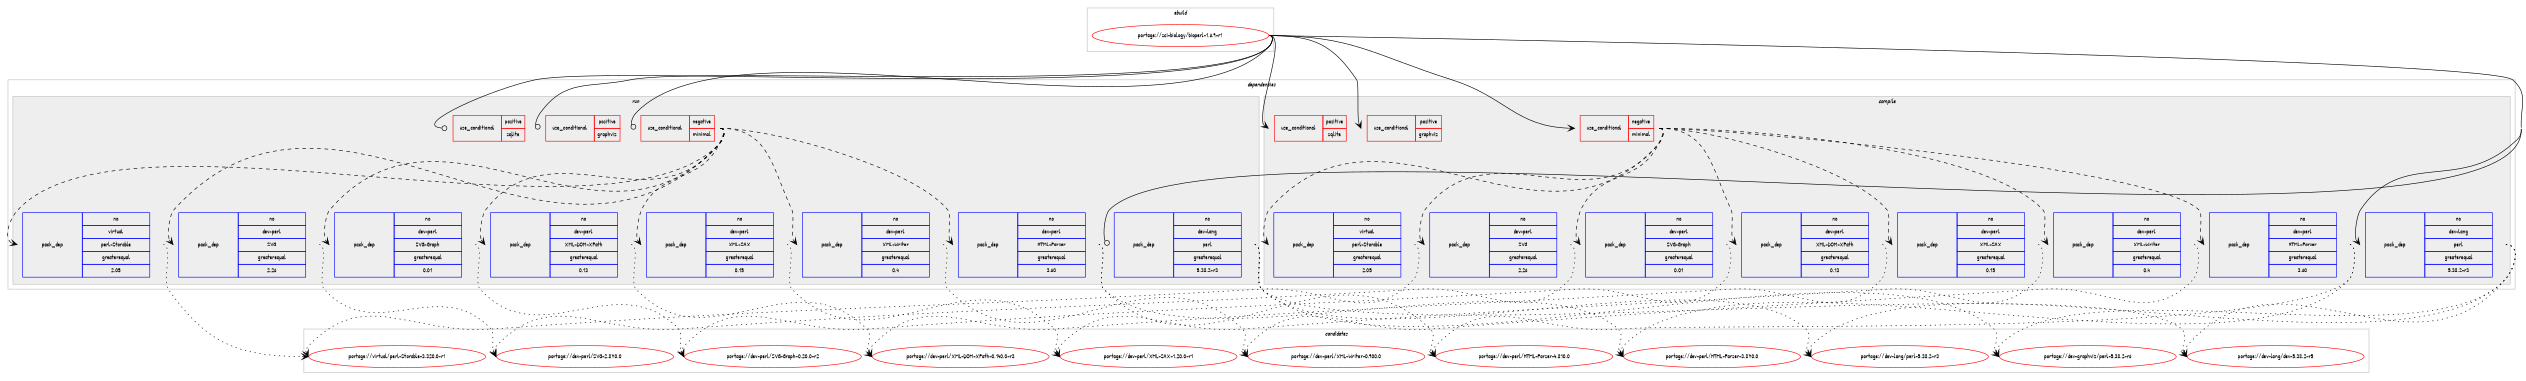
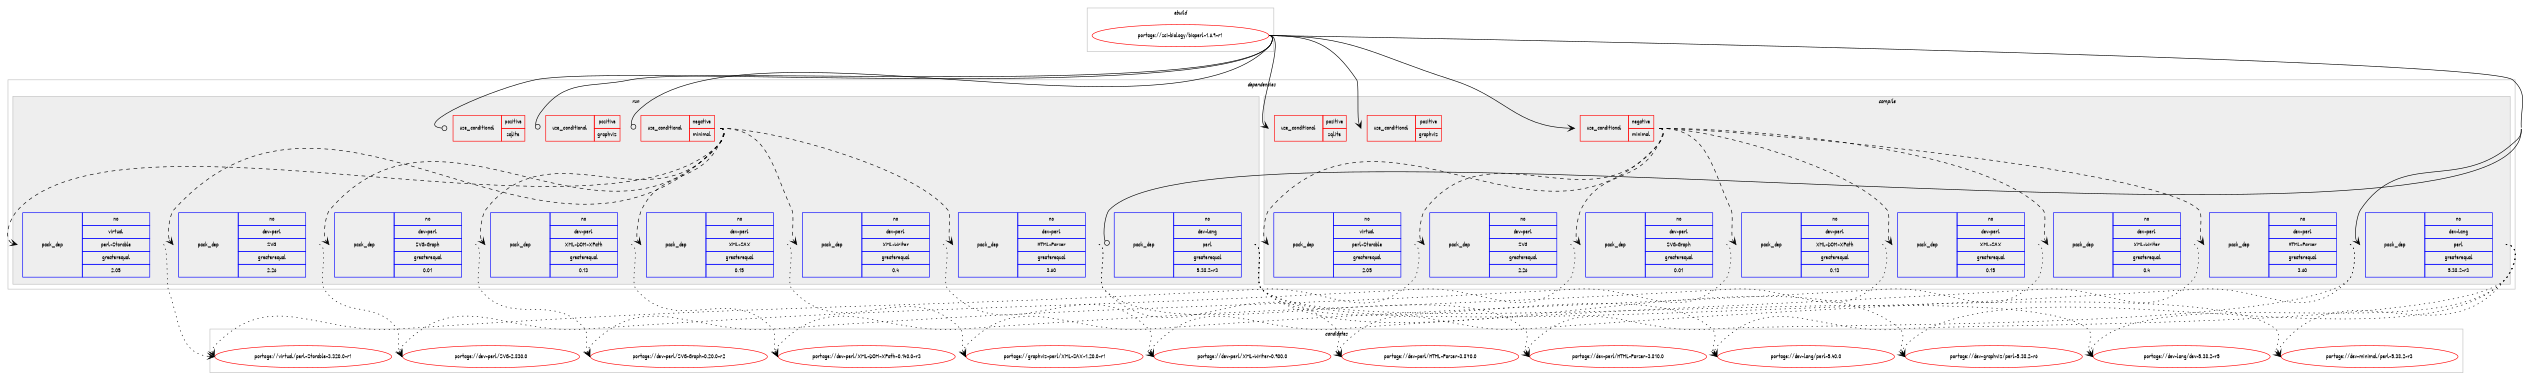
node "portage://dev-perl/SVG-2.870.0": label "portage://dev-perl/SVG-2.870.0" -> "portage://dev-perl/SVG-2.830.0"
node "portage://dev-perl/XML-SAX-1.20.0-r1": label "portage://dev-perl/XML-SAX-1.20.0-r1" -> "portage://graphviz-perl/XML-SAX-1.20.0-r1"
node "portage://dev-perl/HTML-Parser-4.810.0": label "portage://dev-perl/HTML-Parser-4.810.0" -> "portage://dev-perl/HTML-Parser-3.810.0"
node "portage://dev-lang/perl-5.40.0": added
node "portage://dev-lang/perl-5.38.2-r3": label "portage://dev-lang/perl-5.38.2-r3" -> "portage://dev-minimal/perl-5.38.2-r3"
